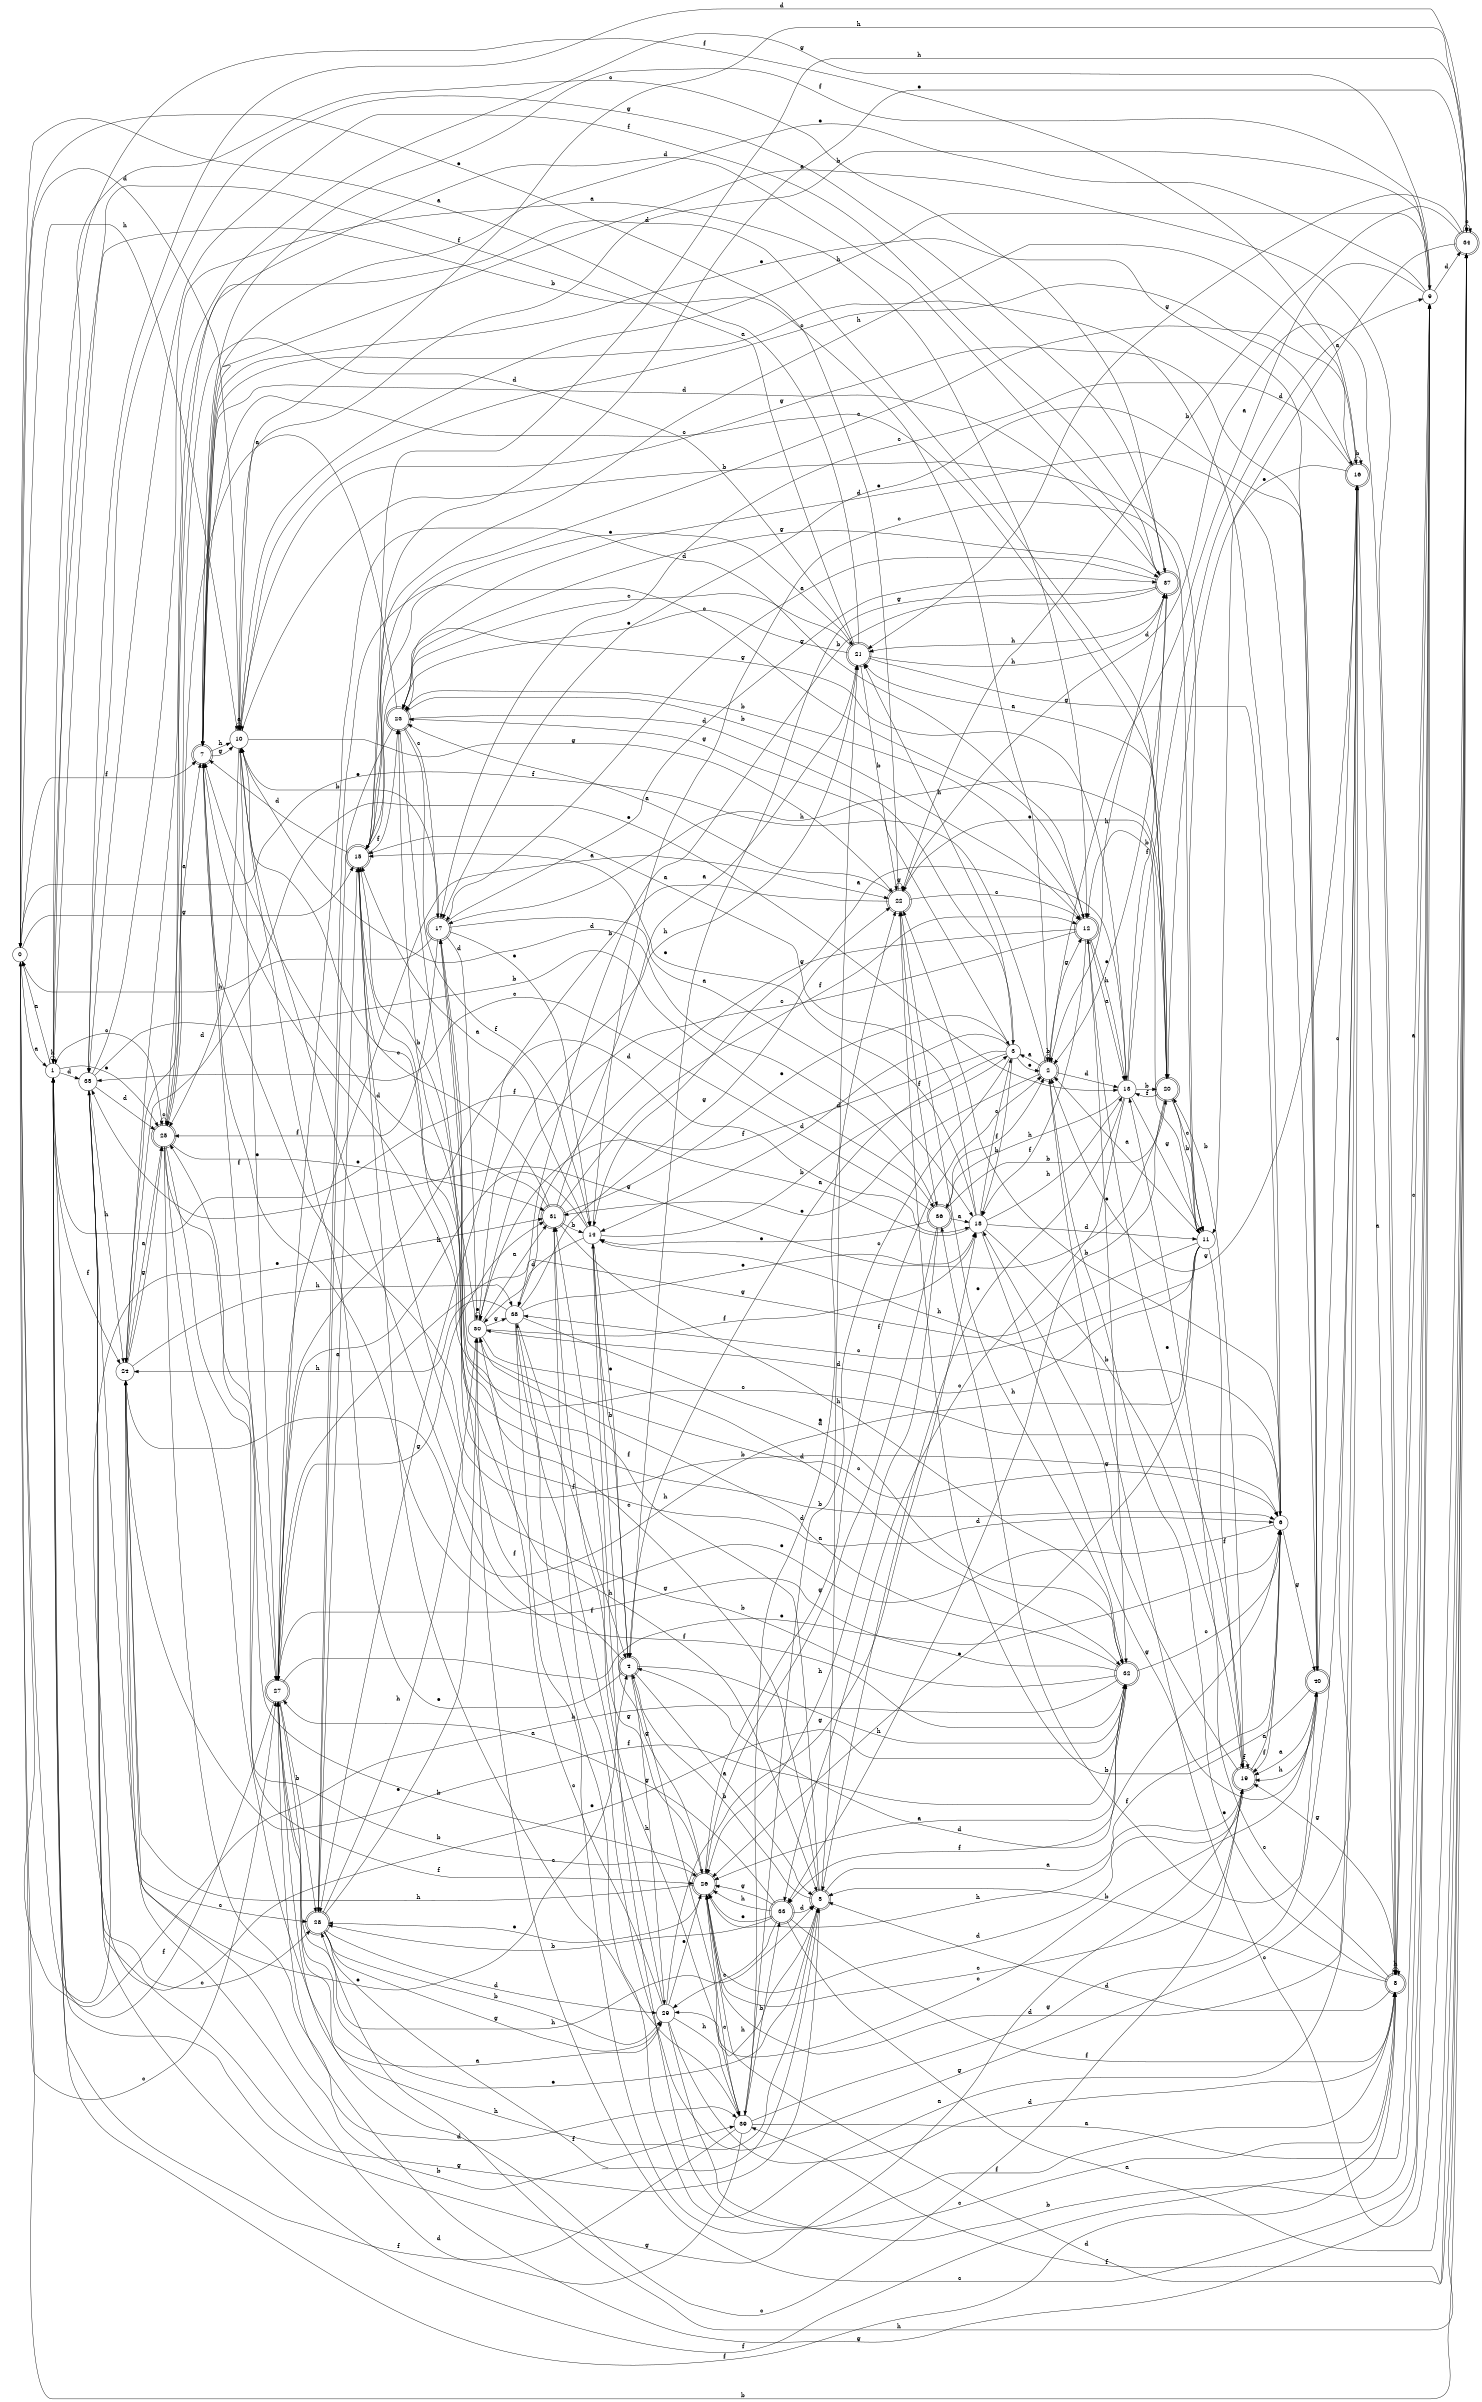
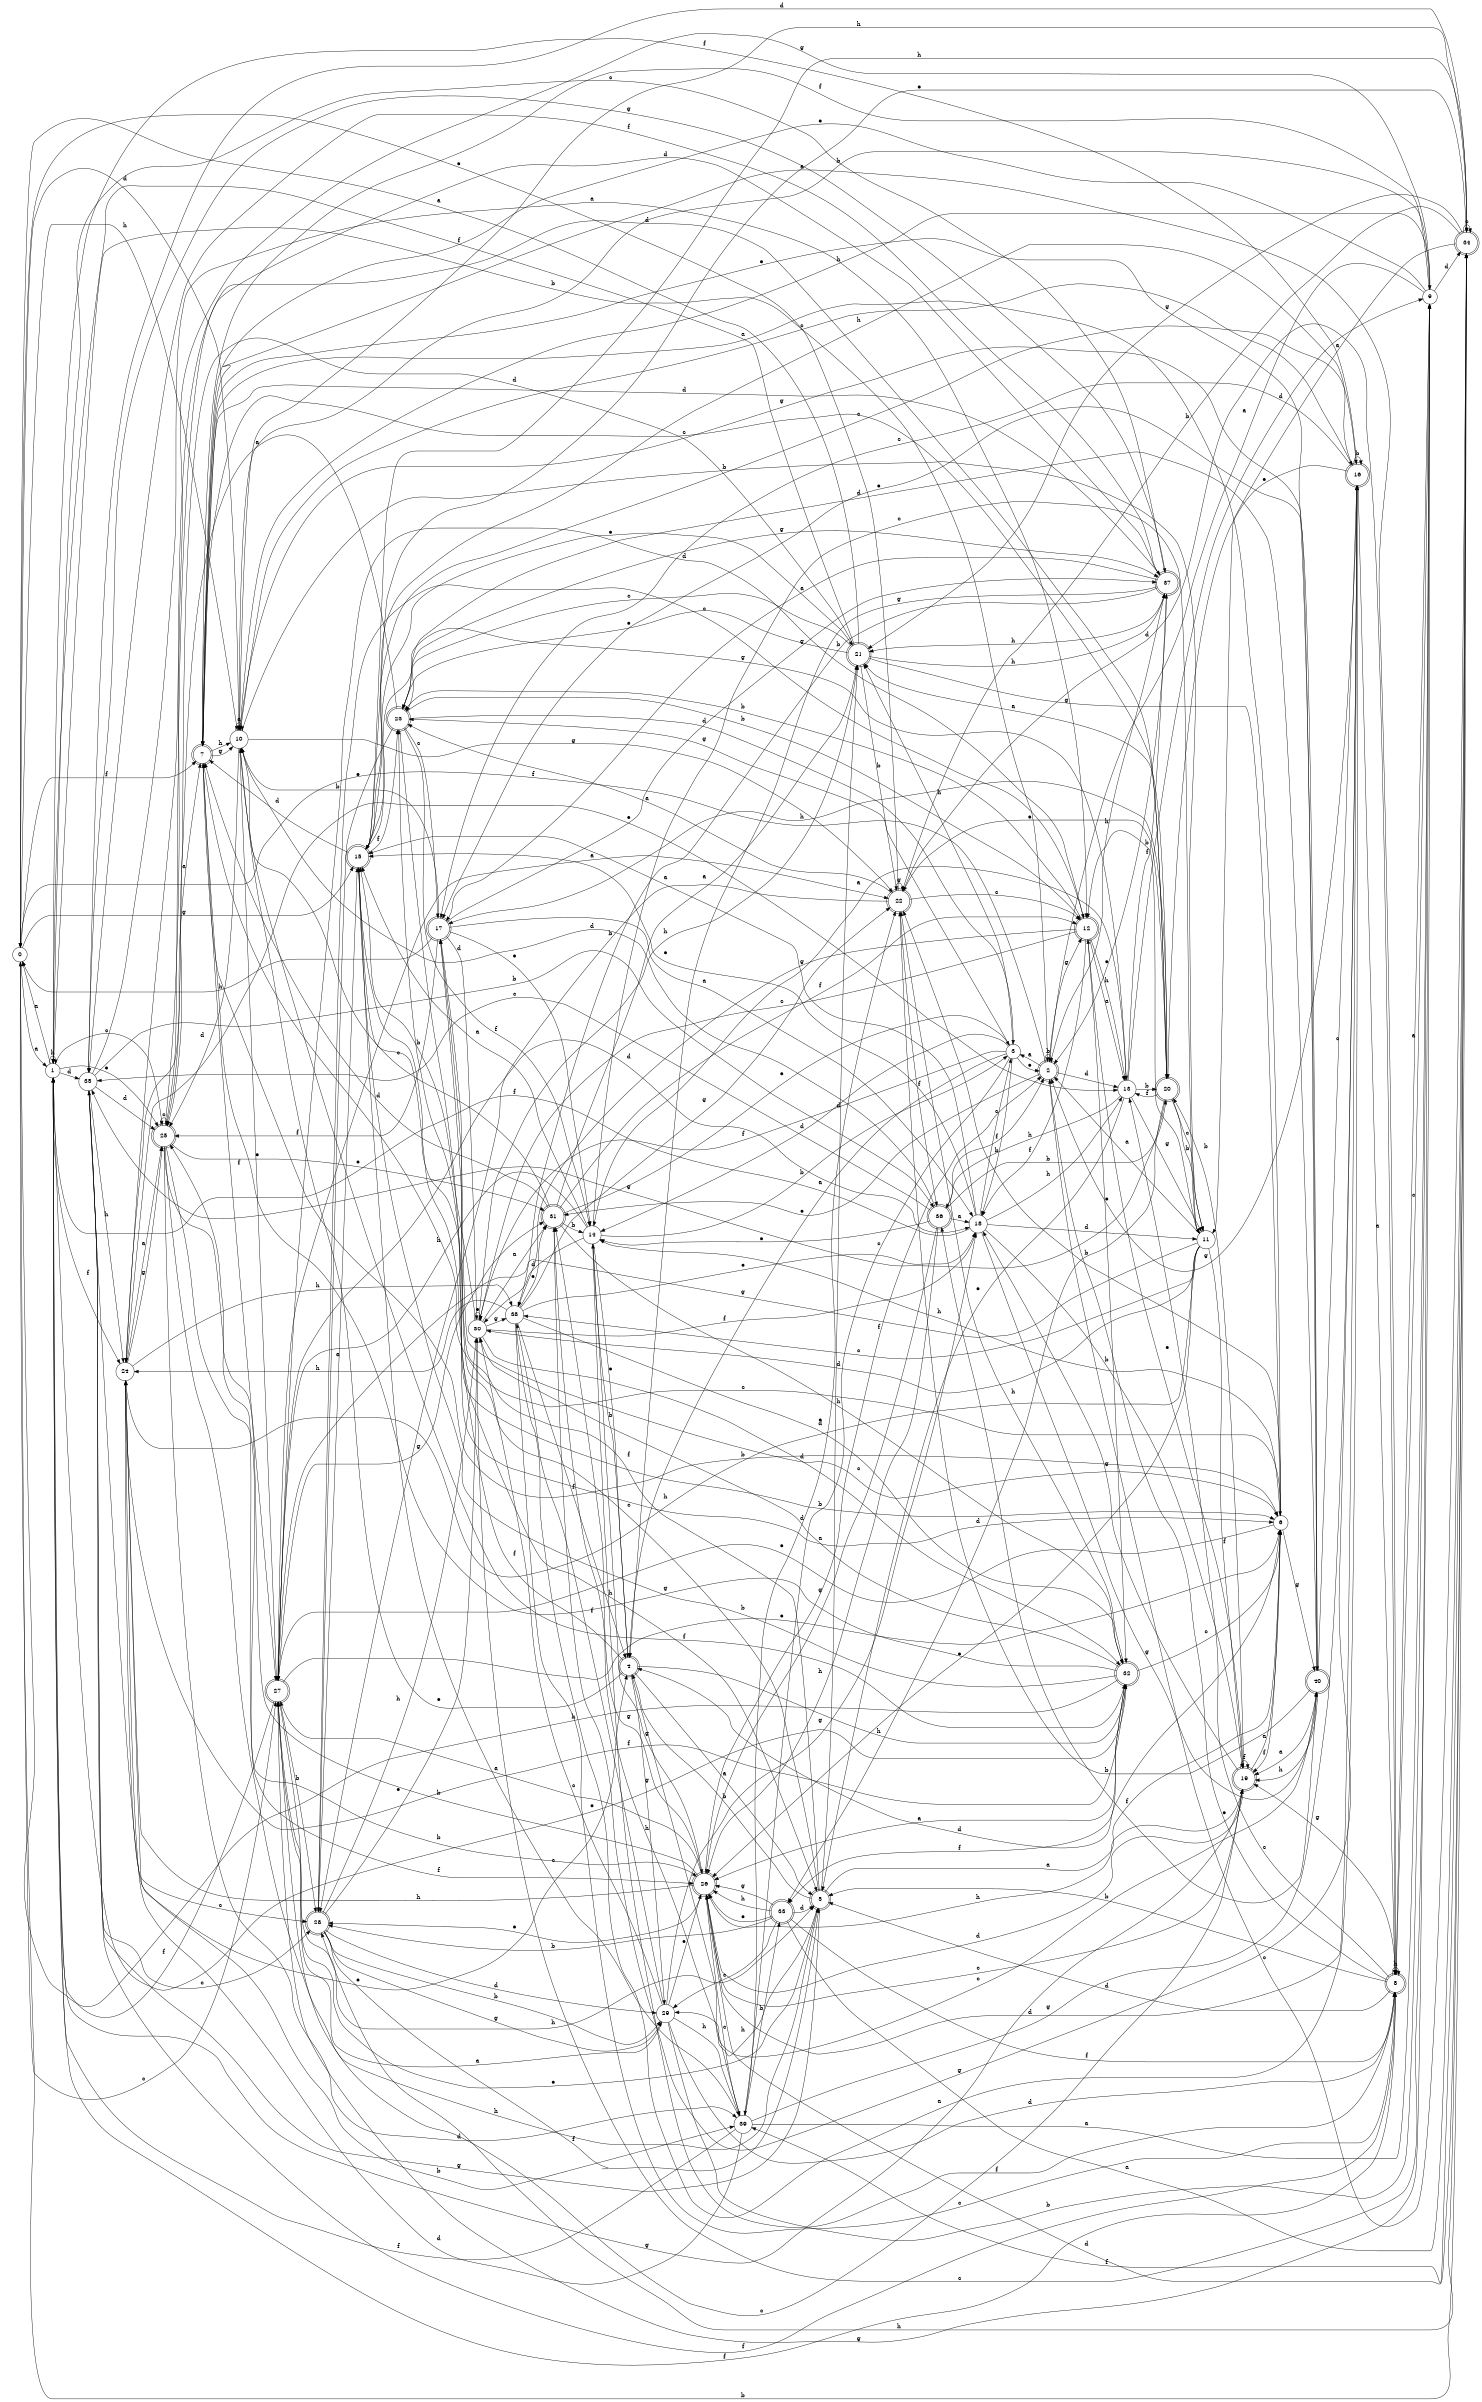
edge "13" -> "33": removed, label "c"
edge "33" -> "27": now "26" -> "27"
edge "0" -> "31": now "38" -> "31"
